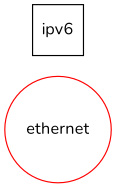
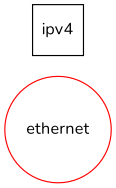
node "ipv6": label "ipv6" -> "ipv4"
